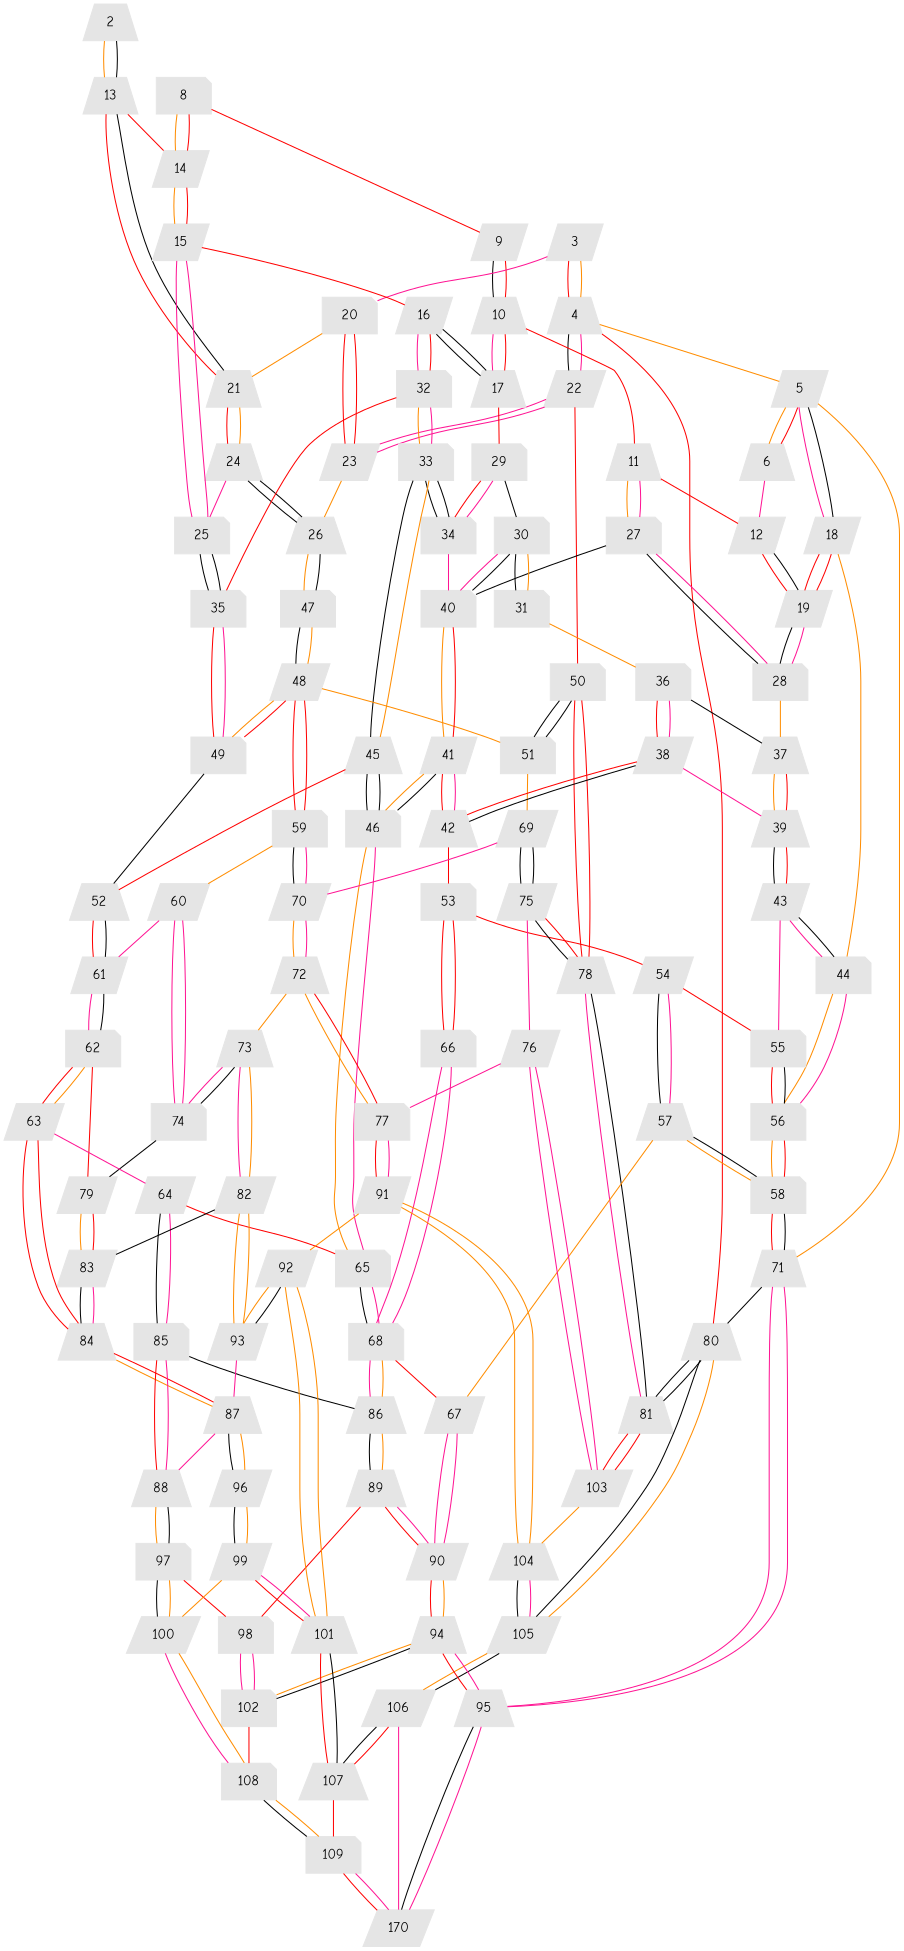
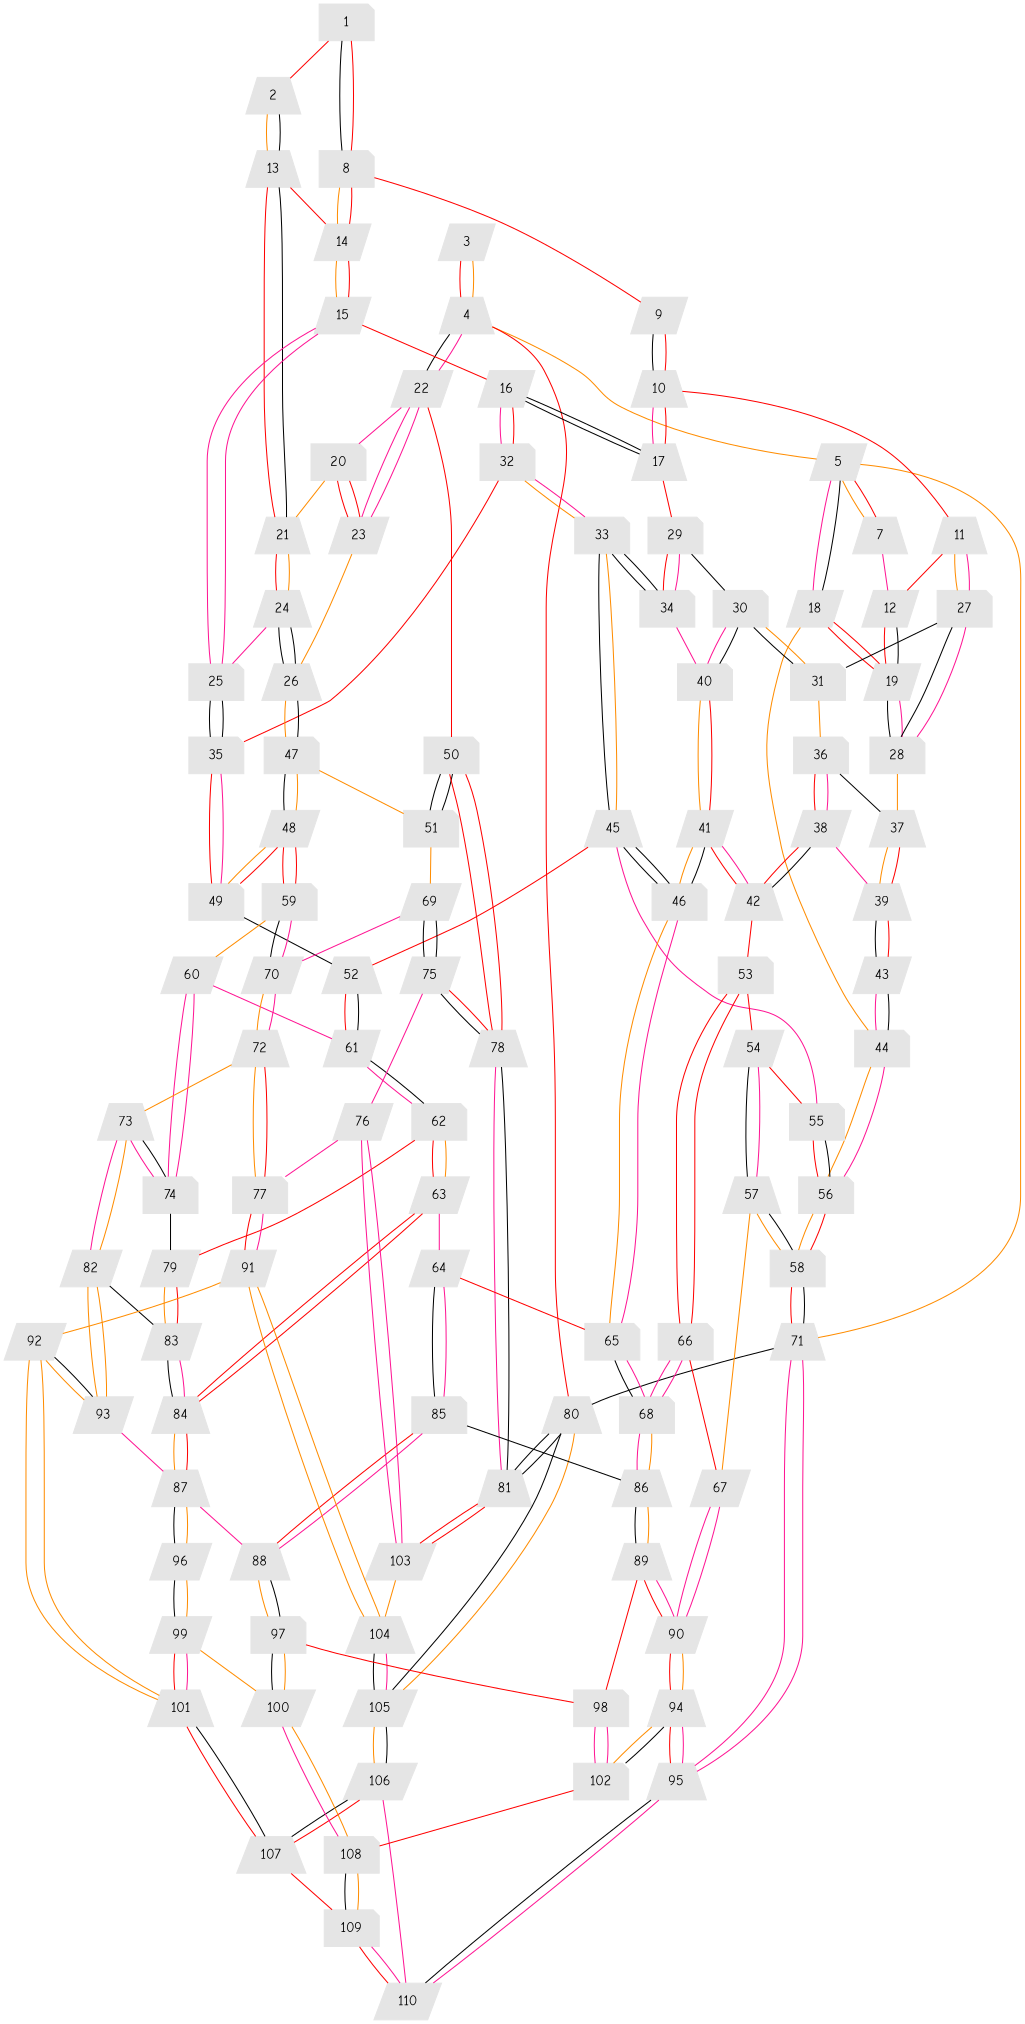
node "1": added
edge "3" -- "20": now "22" -- "20"
node "6": label "6" -> "7"
edge "27" -- "40": now "27" -- "31"
edge "48" -- "51": now "47" -- "51"
edge "43" -- "55": now "45" -- "55"
edge "68" -- "67": now "66" -- "67"
node "170": label "170" -> "110"
